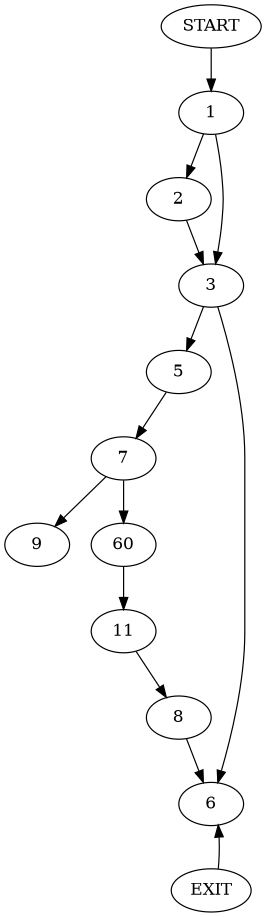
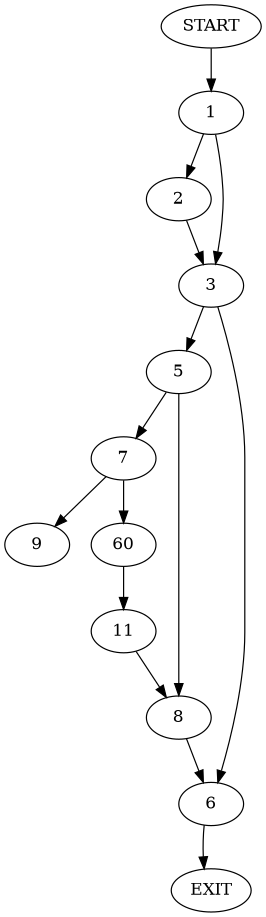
edge "5" -> "8": added
edge "EXIT" -> "6": reversed
